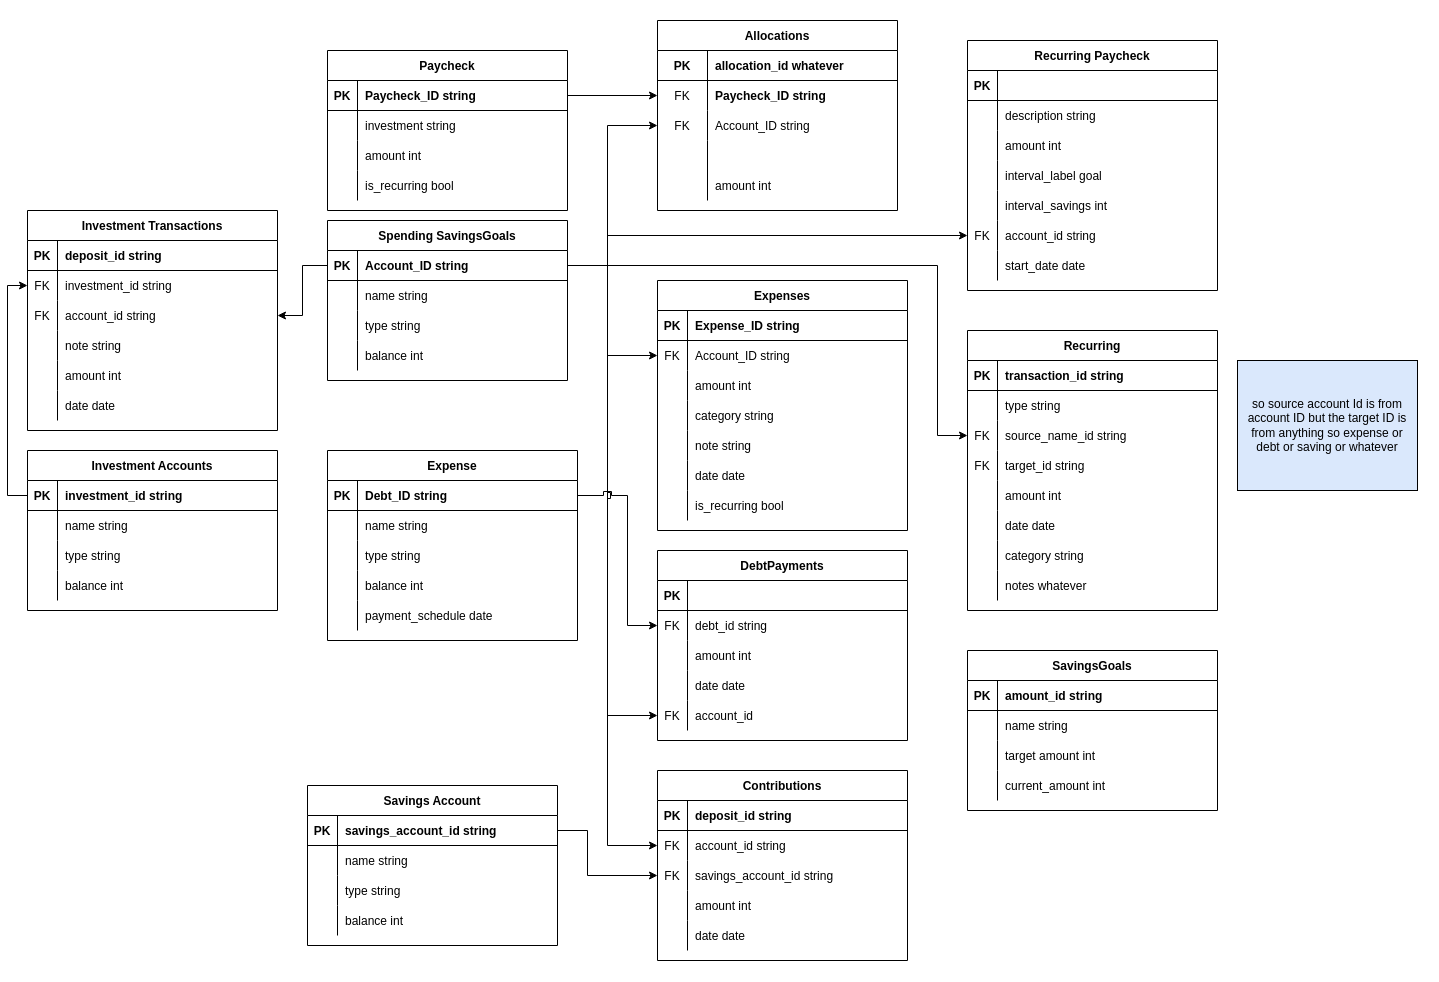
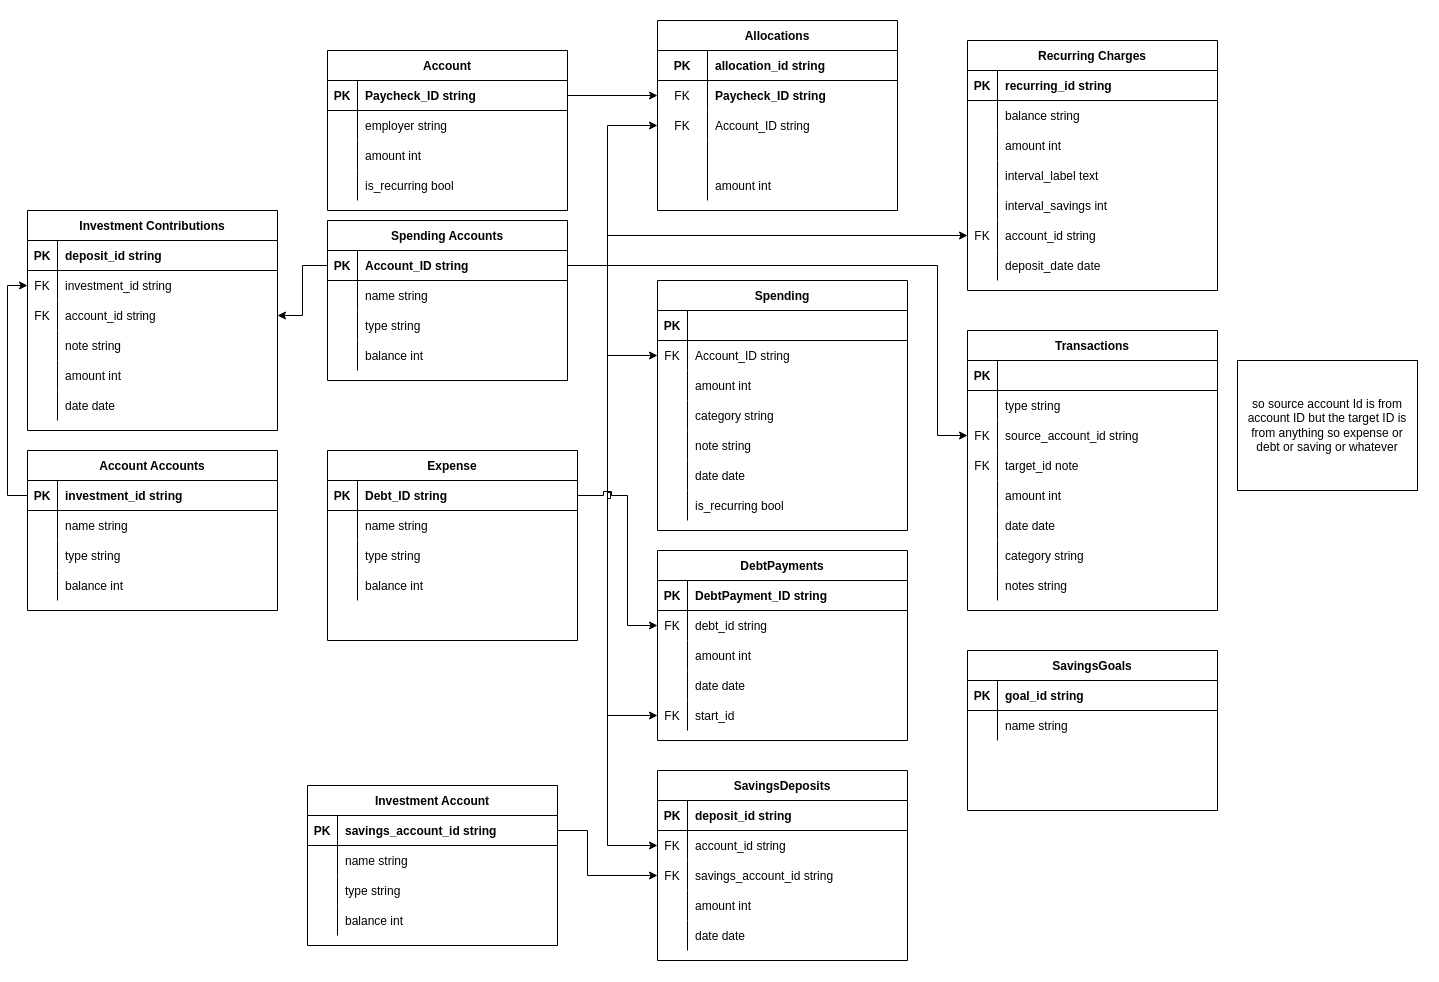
node "Recurring Paycheck": label "Recurring Paycheck" -> "Recurring Charges"
node "Paycheck": label "Paycheck" -> "Account"
node "allocation_id whatever": label "allocation_id whatever" -> "allocation_id string"
node "recurring_id string": added
node "description string": label "description string" -> "balance string"
node "investment string": label "investment string" -> "employer string"
node "interval_label goal": label "interval_label goal" -> "interval_label text"
node "Investment Transactions": label "Investment Transactions" -> "Investment Contributions"
node "Spending SavingsGoals": label "Spending SavingsGoals" -> "Spending Accounts"
node "start_date date": label "start_date date" -> "deposit_date date"
node "Expenses": label "Expenses" -> "Spending"
node "Expense_ID string": removed
node "Recurring": label "Recurring" -> "Transactions"
node "transaction_id string": removed
node "so source account Id is from account ID but the target ID is from anything so expense or debt or saving or whatever": fillcolor #dae8fc -> #ffffff
node "source_name_id string": label "source_name_id string" -> "source_account_id string"
node "Investment Accounts": label "Investment Accounts" -> "Account Accounts"
node "target_id string": label "target_id string" -> "target_id note"
node "notes whatever": label "notes whatever" -> "notes string"
node "DebtPayment_ID string": added
node "payment_schedule date": removed
node "amount_id string": label "amount_id string" -> "goal_id string"
node "account_id": label "account_id" -> "start_id"
node "target amount int": removed
node "Contributions": label "Contributions" -> "SavingsDeposits"
node "current_amount int": removed
node "Savings Account": label "Savings Account" -> "Investment Account"
